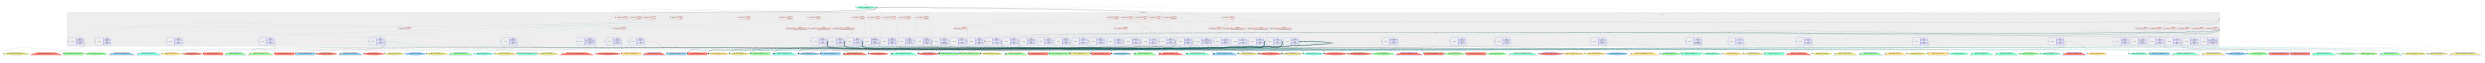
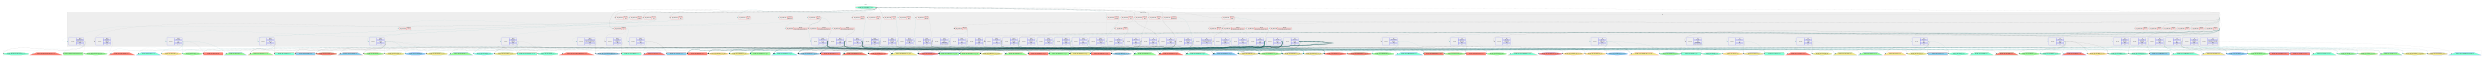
node "portage://app-emulation/spice-protocol-0.14.3": fillcolor khaki -> aquamarine
node "portage://app-crypt/libsecret-0.21.1": fillcolor skyblue -> salmon
node "portage://net-print/cups-2.4.7-r1": fillcolor salmon -> palegreen
node "portage://net-libs/gtk-vnc-1.3.1": fillcolor salmon -> aquamarine
node "portage://net-misc/freerdp-3.7.0": fillcolor salmon -> palegreen
node "portage://dev-libs/libgcrypt-1.11.0": fillcolor khaki -> aquamarine
node "portage://dev-libs/libayatana-appindicator-0.5.93": fillcolor salmon -> skyblue
node "portage://x11-libs/libxkbfile-1.1.3": fillcolor khaki -> aquamarine
node "portage://dev-lang/python-3.11.10": fillcolor skyblue -> salmon
node "portage://dev-lang/python-3.12.5_p1-r1": fillcolor aquamarine -> khaki
node "portage://dev-lang/python-3.10.14_p1-r1": fillcolor salmon -> palegreen
node "portage://dev-lang/python-3.10.14_p3": fillcolor aquamarine -> khaki
node "portage://kde-frameworks/kwallet-6.6.0": fillcolor salmon -> aquamarine
node "portage://dev-libs/glib-2.76.4": fillcolor khaki -> skyblue
node "portage://dev-libs/openssl-3.2.2": fillcolor aquamarine -> salmon
node "portage://dev-libs/openssl-3.0.14": added
node "portage://virtual/freedesktop-icon-theme-0-r4": fillcolor khaki -> aquamarine
